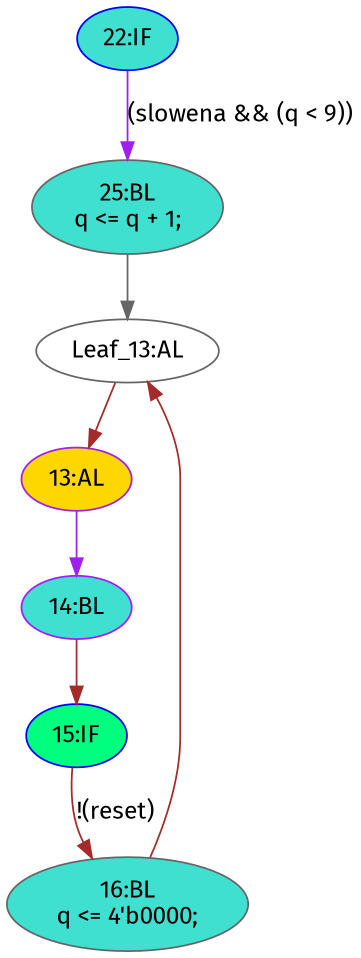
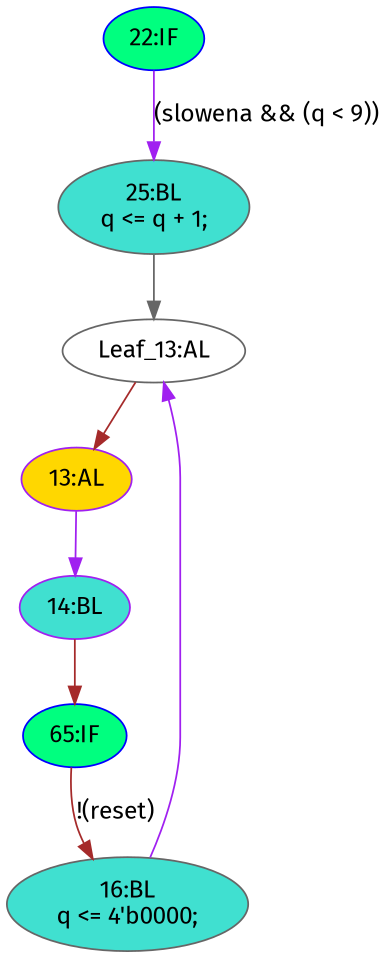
node "22:IF": fillcolor turquoise -> springgreen
edge "16:BL q <= 4'b0000;" -> "Leaf_13:AL": color brown -> purple
node "15:IF": label "15:IF" -> "65:IF"
